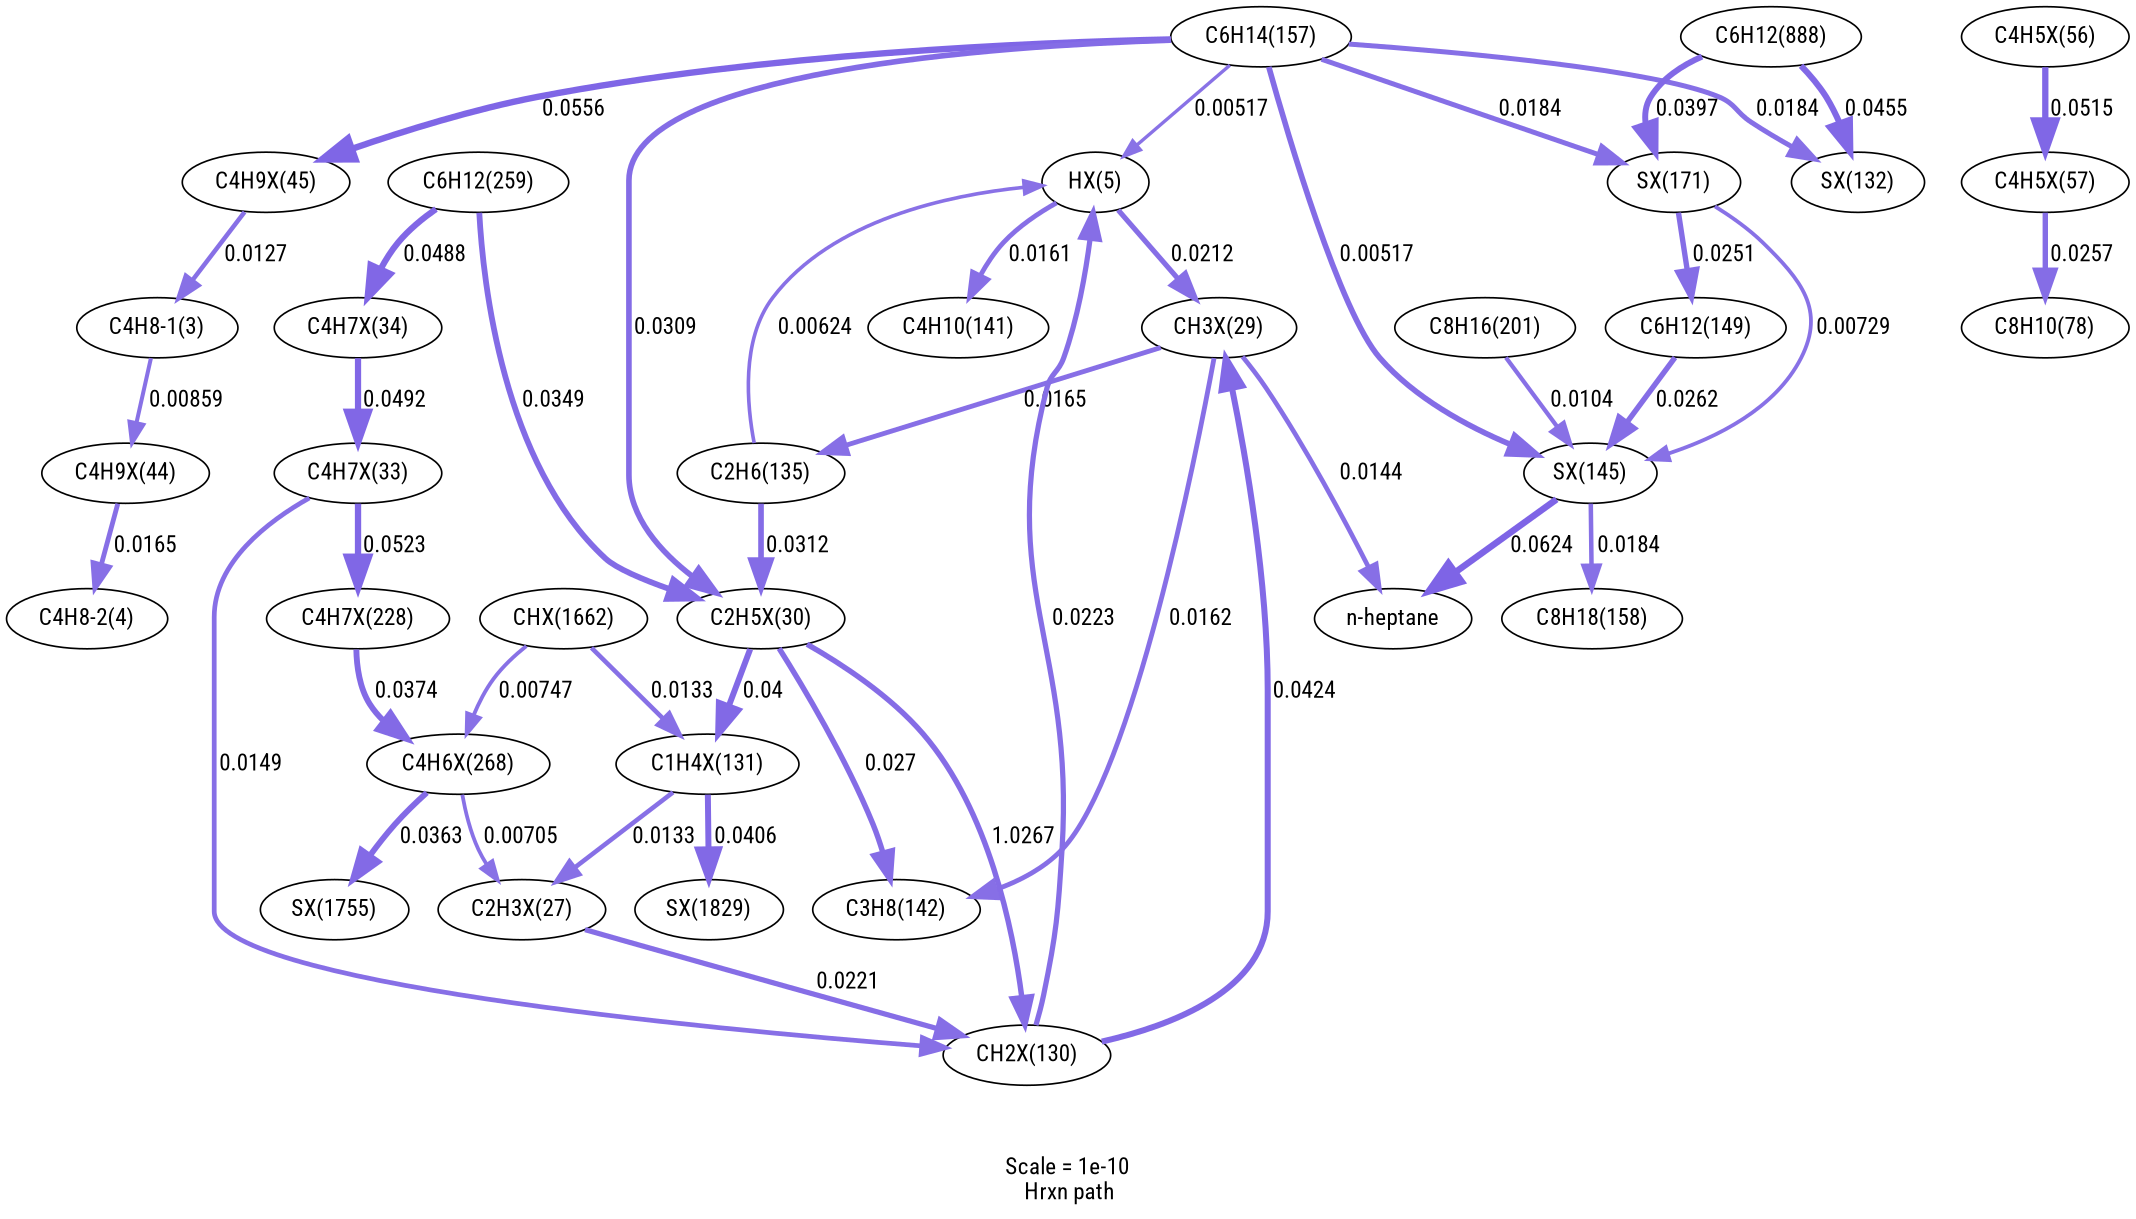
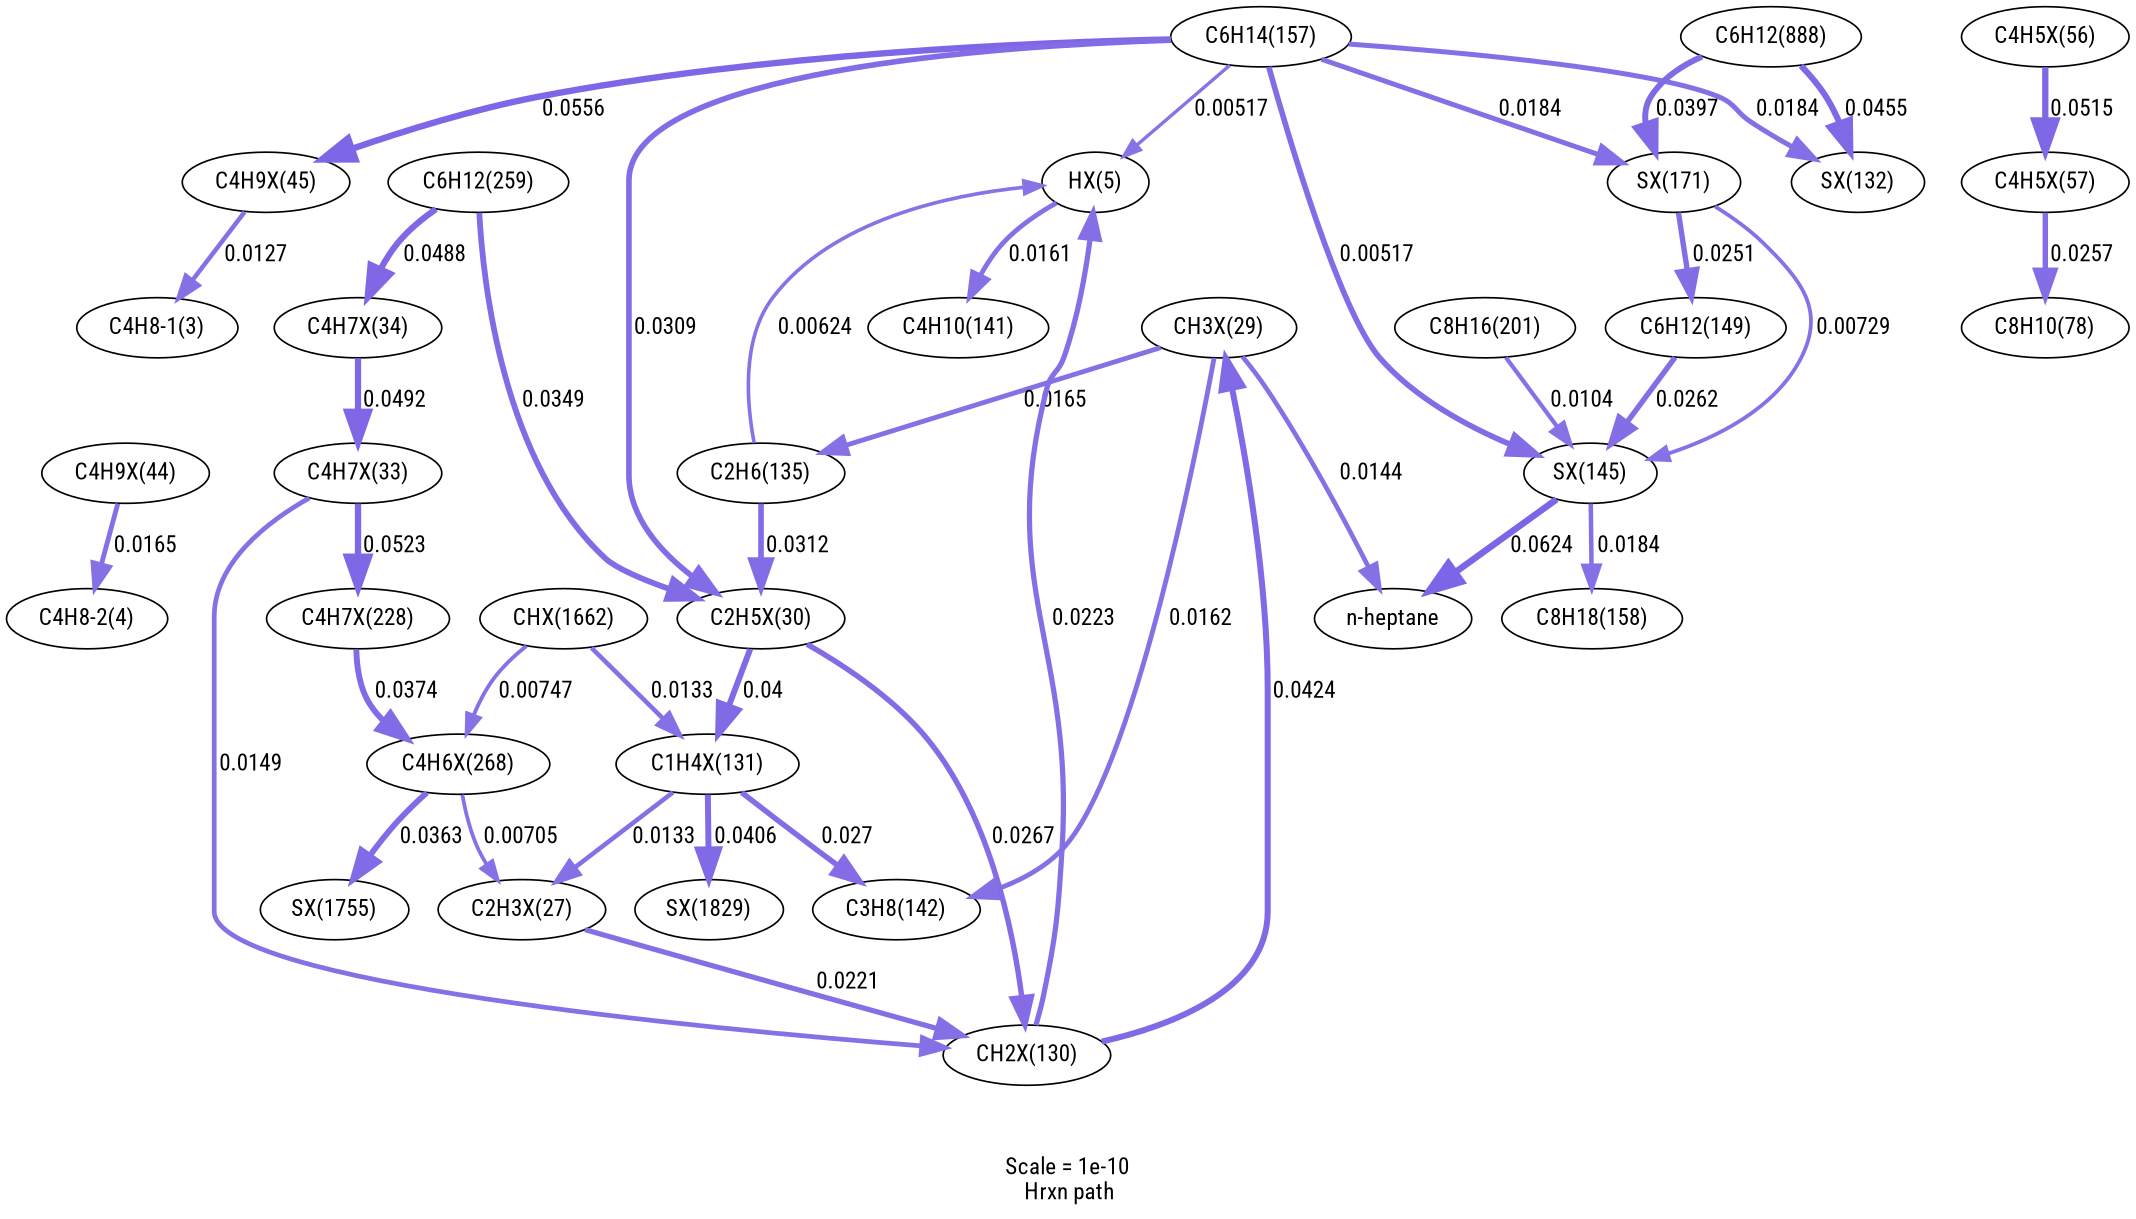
edge "HX(5)" -> "CH3X(29)": removed, label "0.0212"
edge "C4H8-1(3)" -> "C4H9X(44)": removed, label "0.00859"
edge "C2H5X(30)" -> "C3H8(142)": now "C1H4X(131)" -> "C3H8(142)"
edge "C2H5X(30)" -> "CH2X(130)": label " 1.0267" -> " 0.0267"
